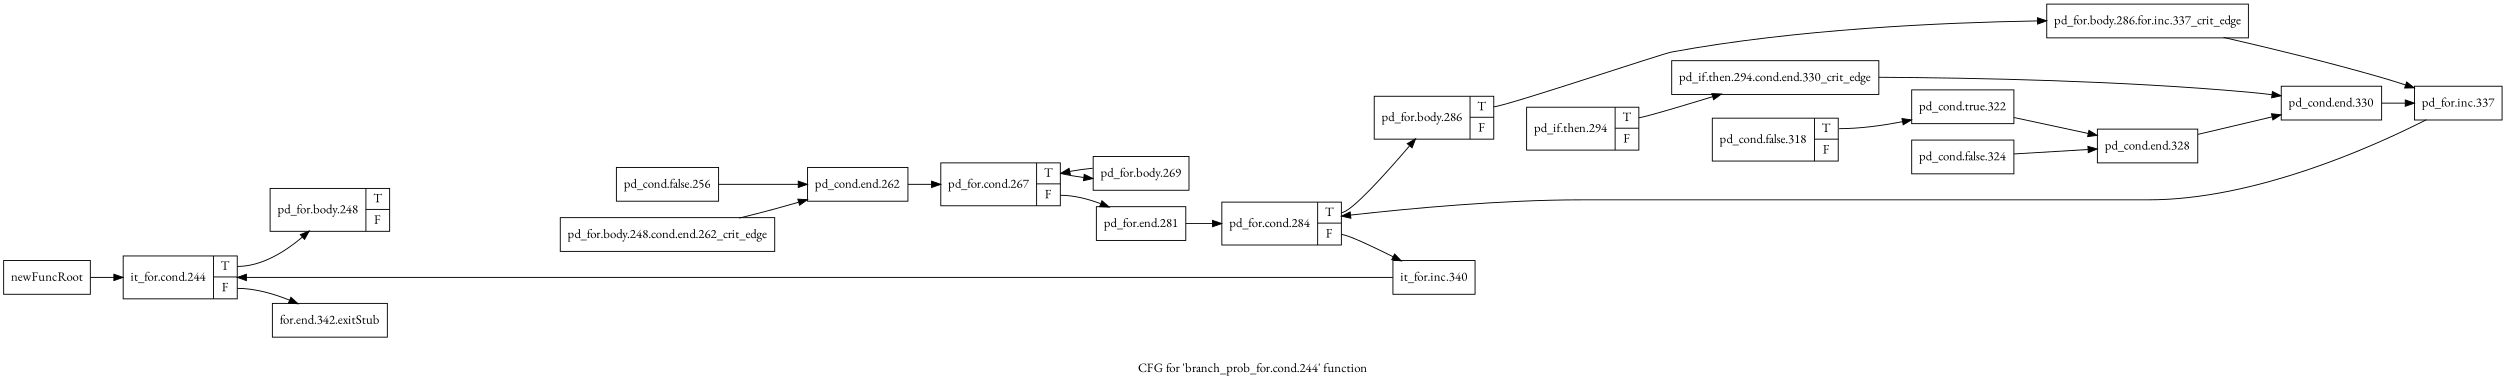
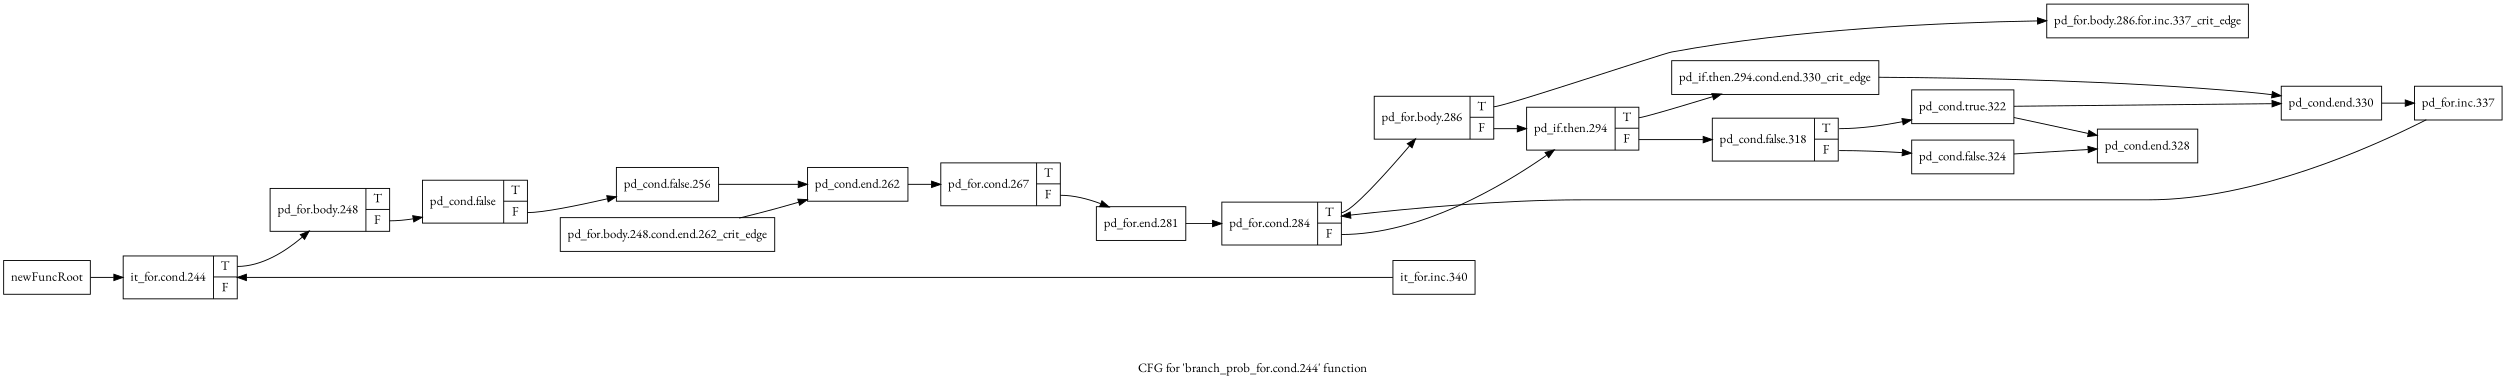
edge "pd_for.body.286.for.inc.337_crit_edge" -> "pd_for.inc.337": removed
edge "pd_cond.end.328" -> "pd_cond.end.330": now "pd_cond.true.322" -> "pd_cond.end.330"
edge "pd_for.body.286" -> "pd_if.then.294": added
edge "pd_if.then.294" -> "pd_cond.false.318": added
edge "pd_cond.false.318" -> "pd_cond.false.324": added
node "pd_for.body.269": removed
node "pd_cond.false": added
edge "pd_for.cond.284" -> "it_for.inc.340": now "pd_for.cond.284" -> "pd_if.then.294"
node "for.end.342.exitStub": removed
